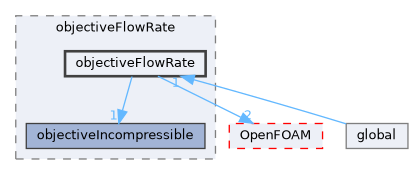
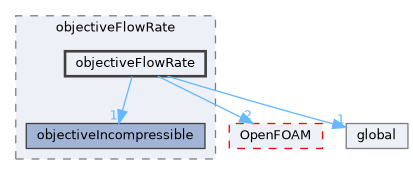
edge "global" -> "objectiveFlowRate": reversed
